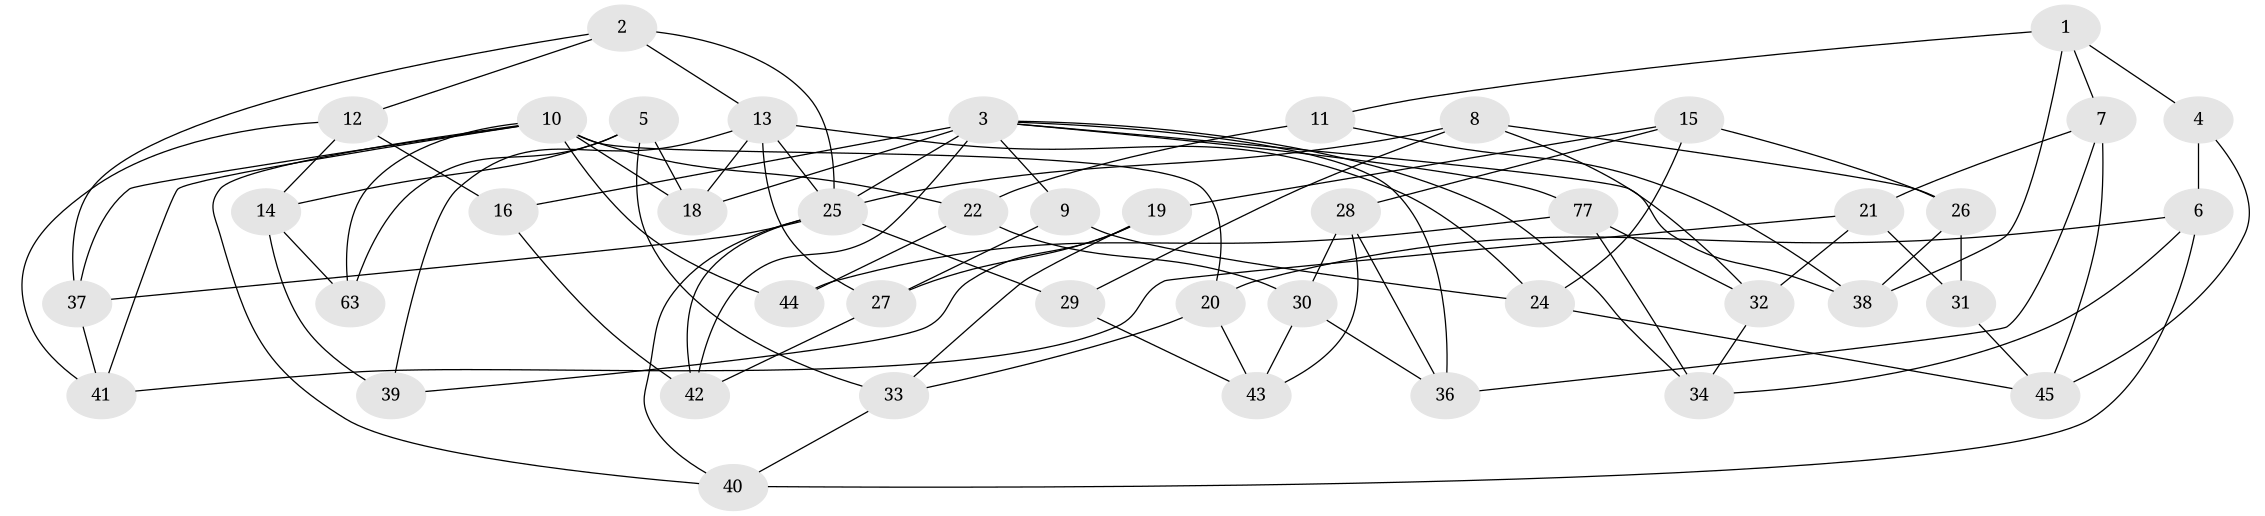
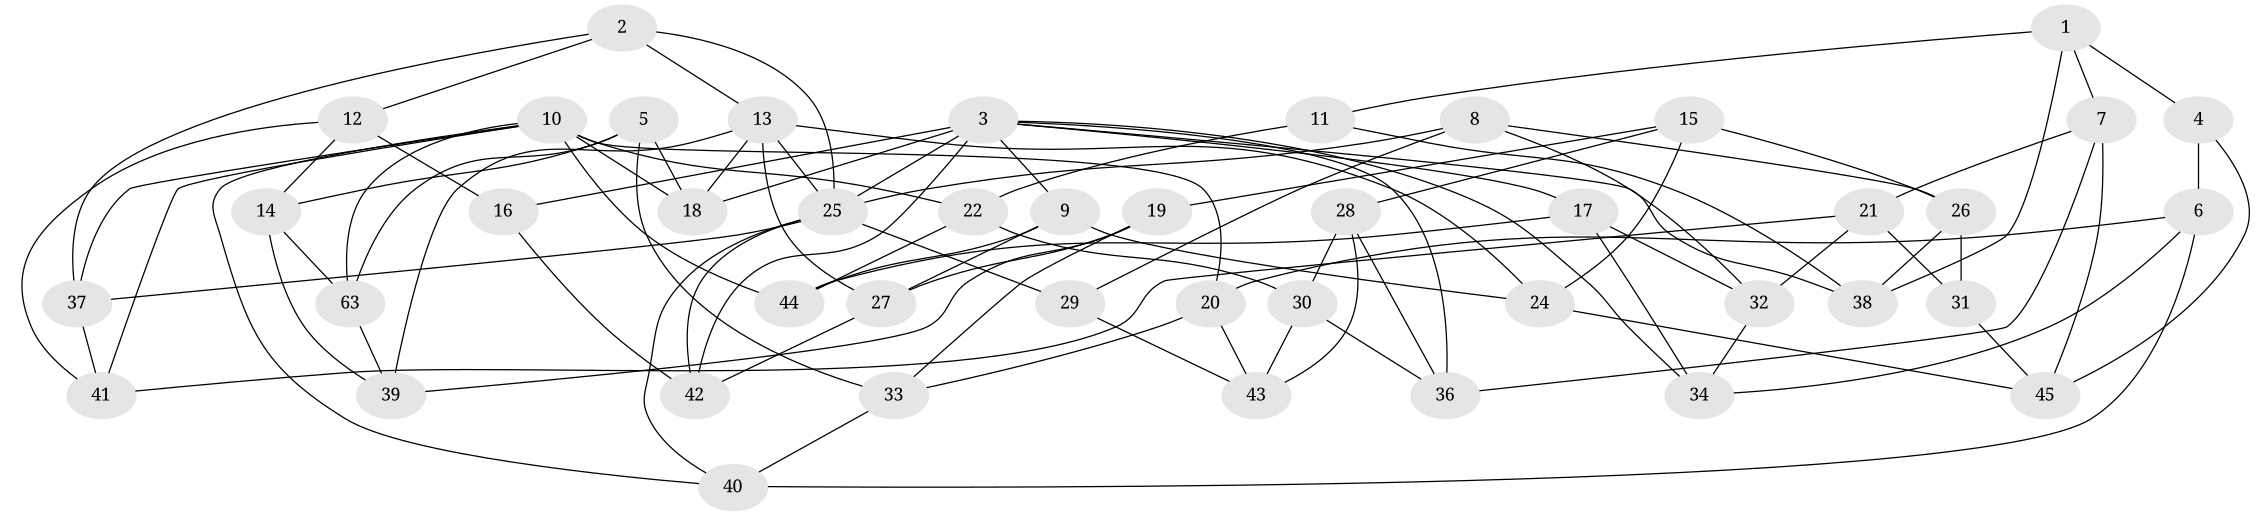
node "77": label "77" -> "17"
edge "9" -- "44": added
edge "63" -- "39": added
